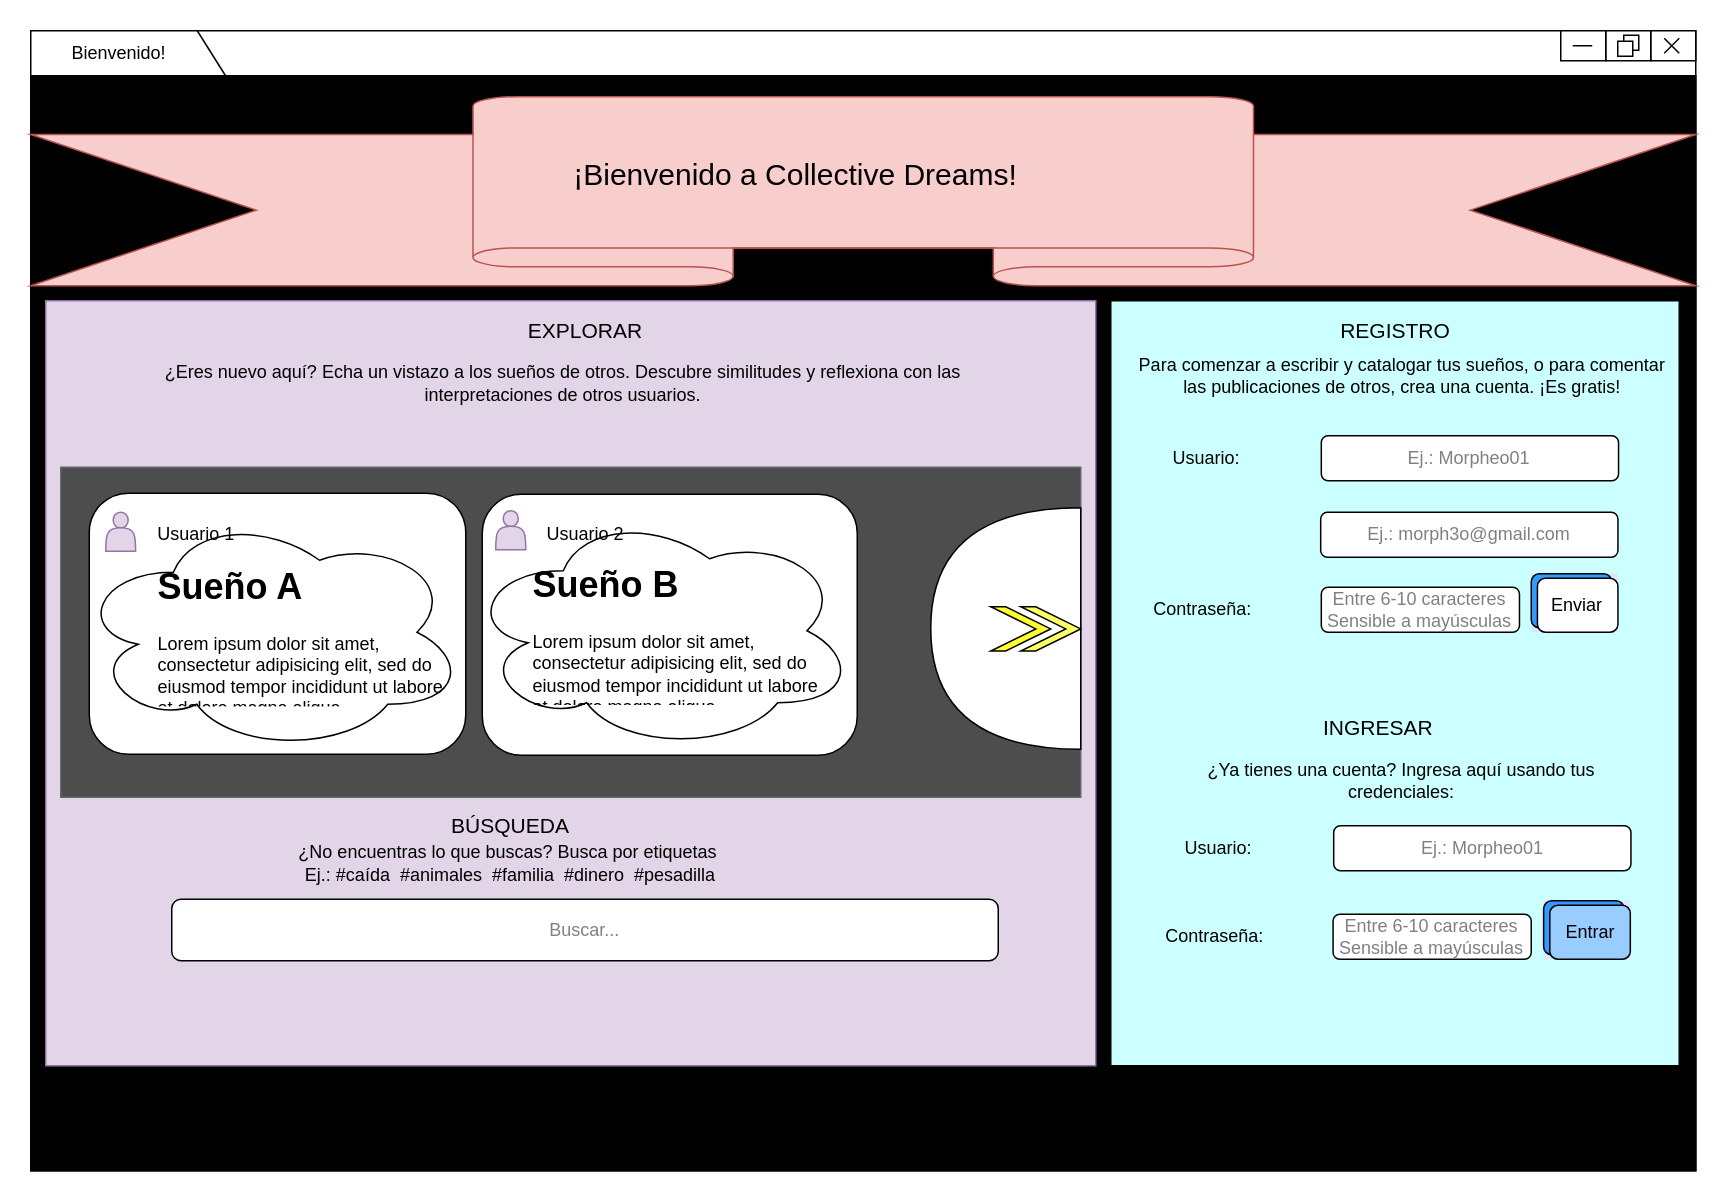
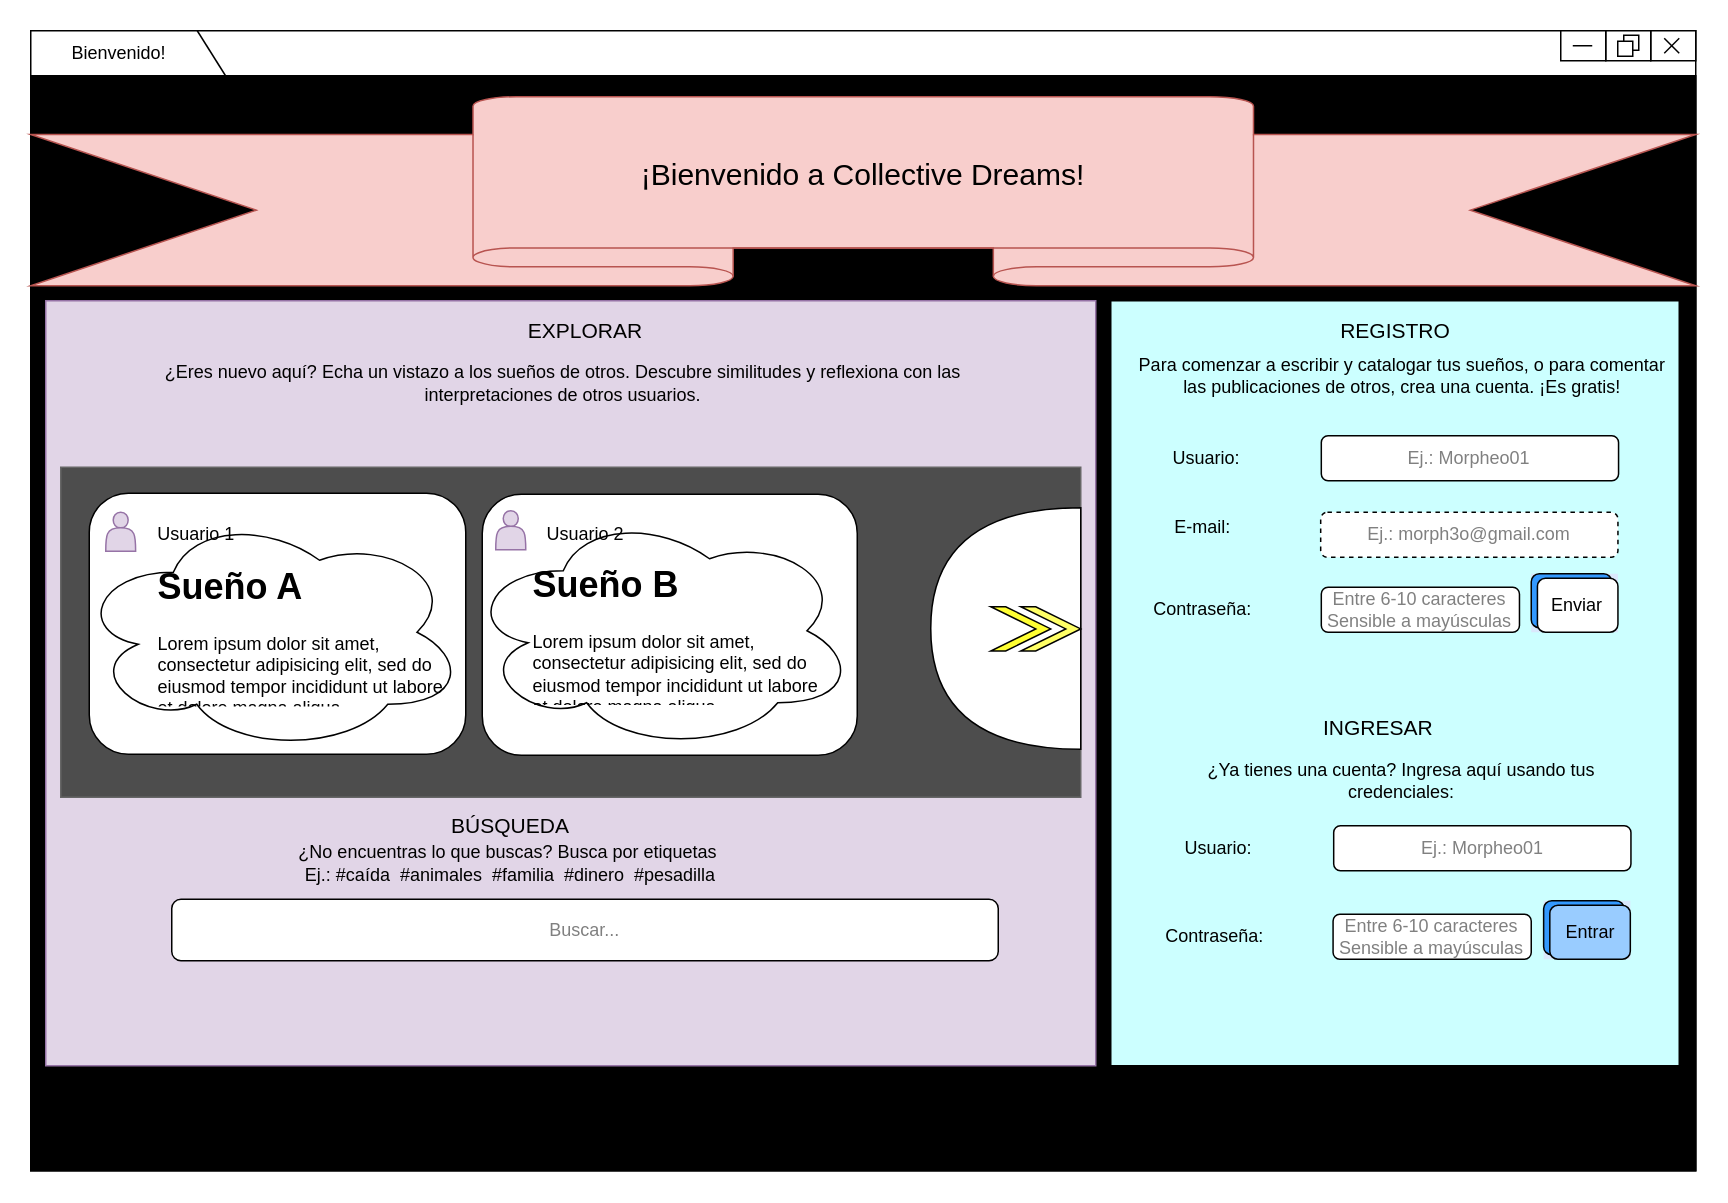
node "¡Bienvenido a Collective Dreams!": moved (796, 173) -> (863, 173)
node "E-mail:": added
node "Ej.: morph3o@gmail.com": style solid -> dashed
